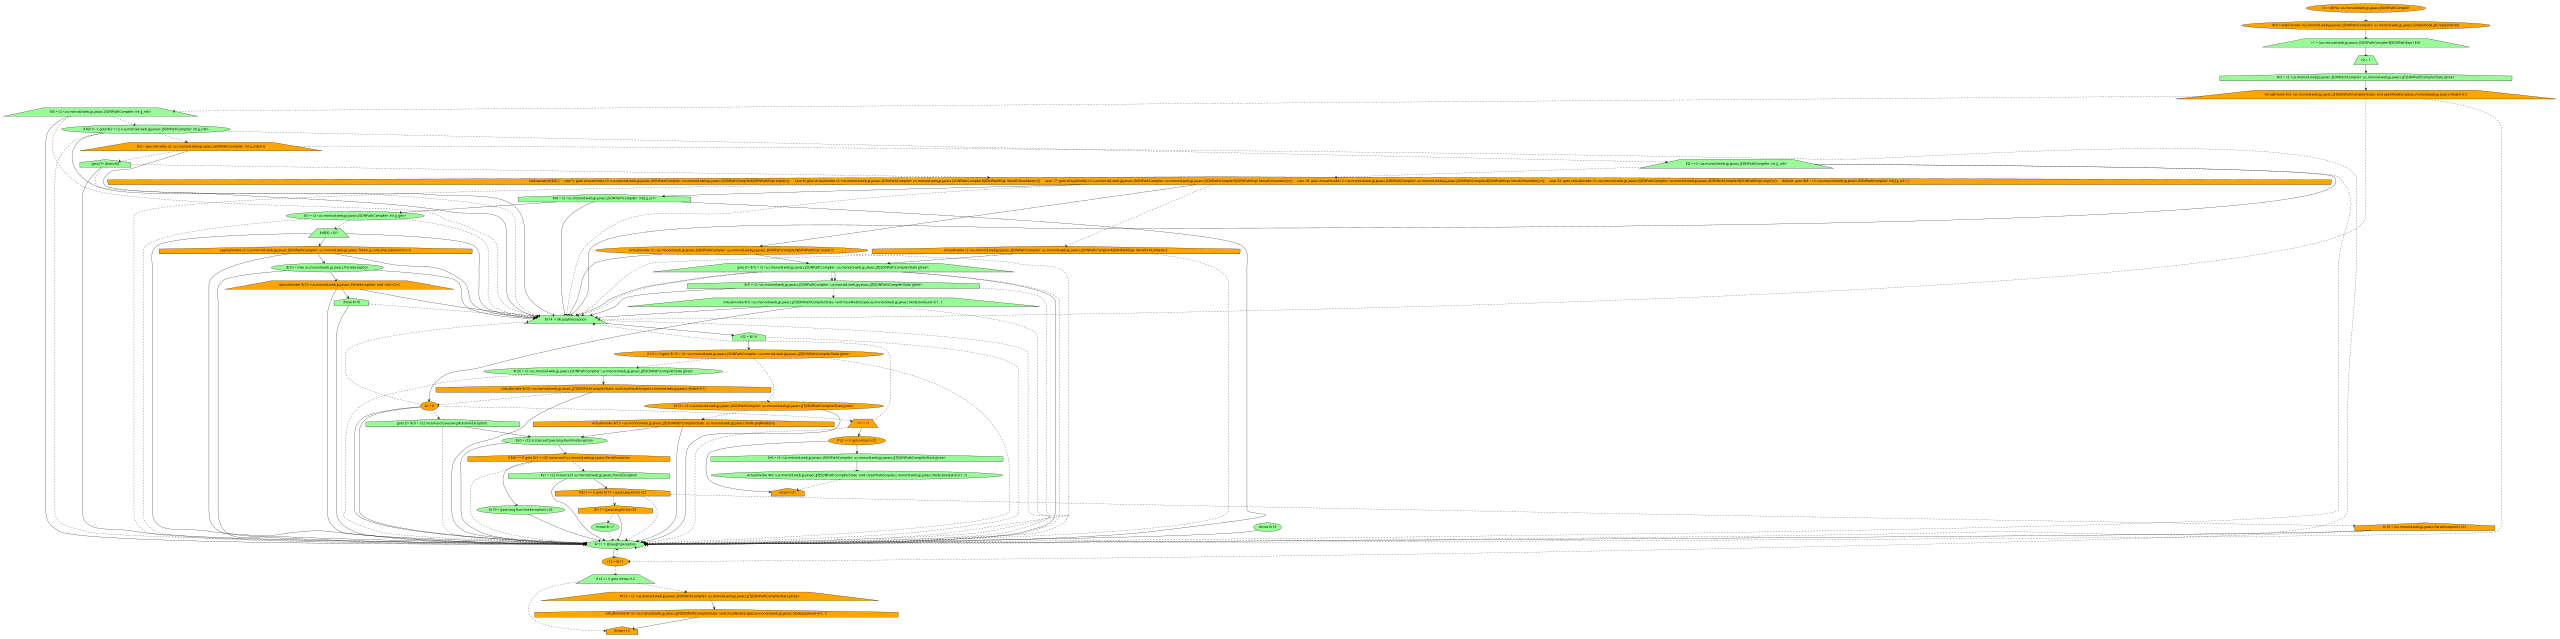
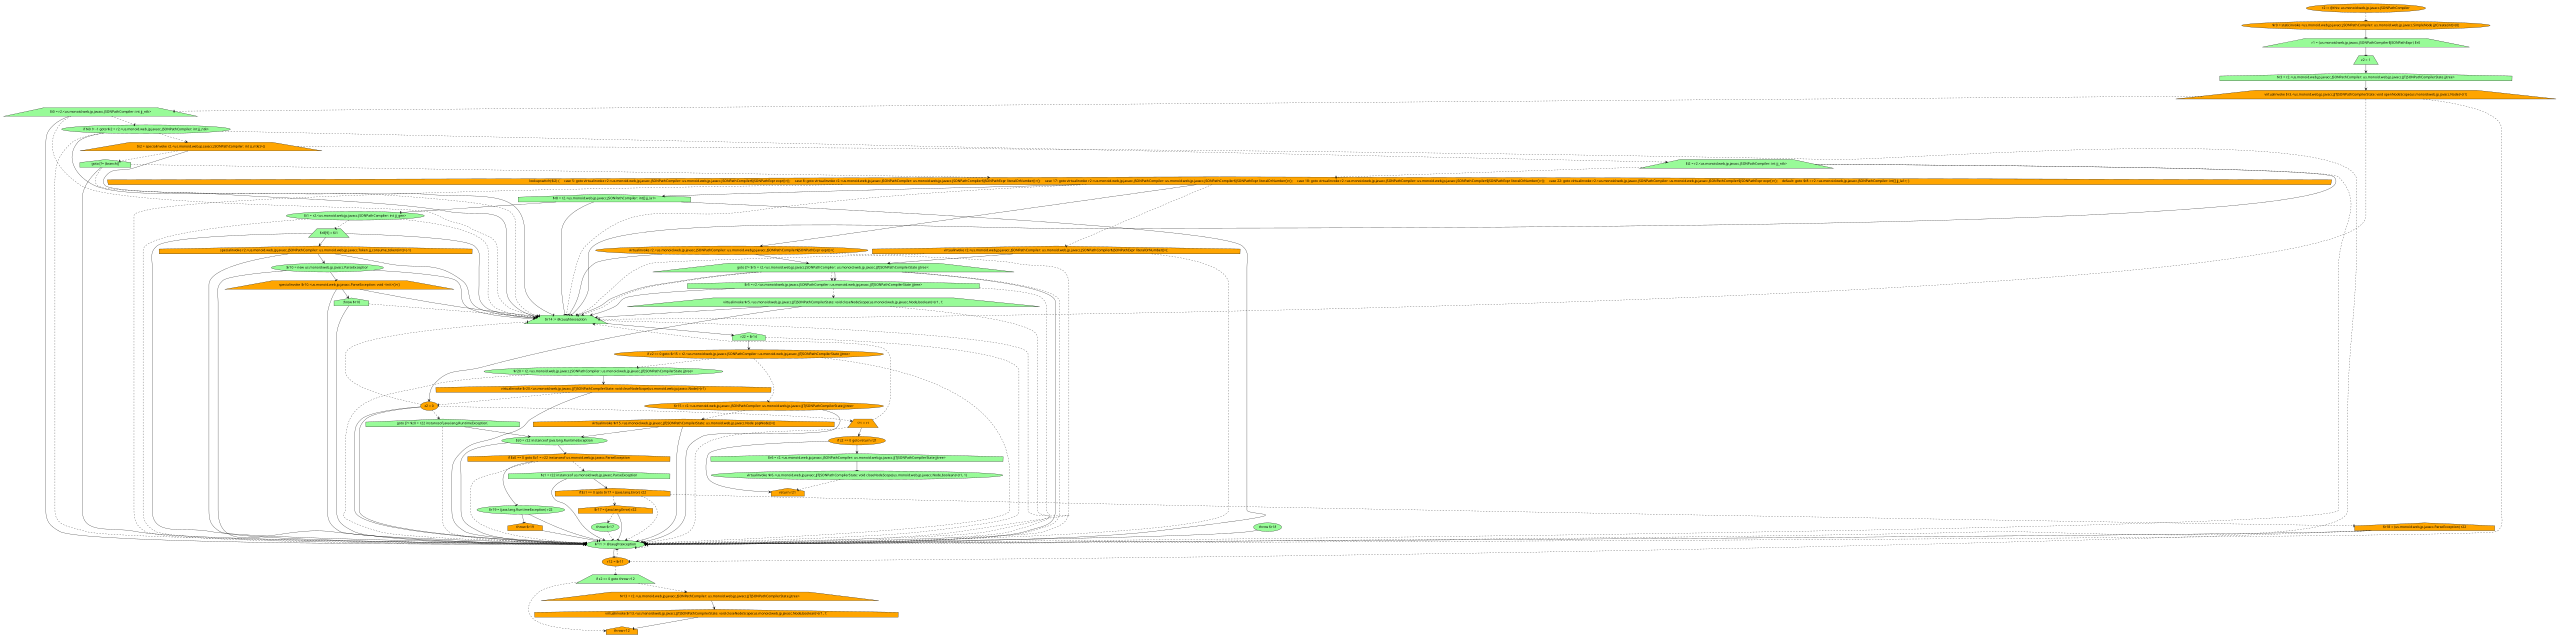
node "throw $r19": added
